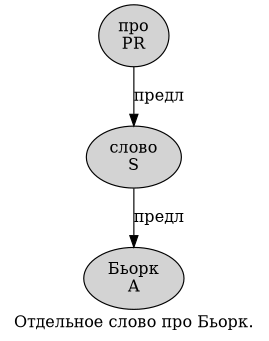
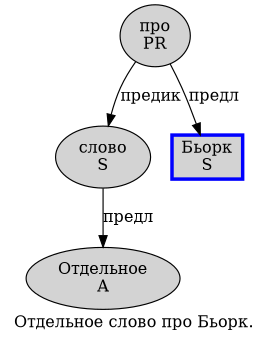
edge "про PR" -> "слово S": label "предл" -> "предик"
node "Бьорк S": added
node "Бьорк A": label "Бьорк A" -> "Отдельное A"
